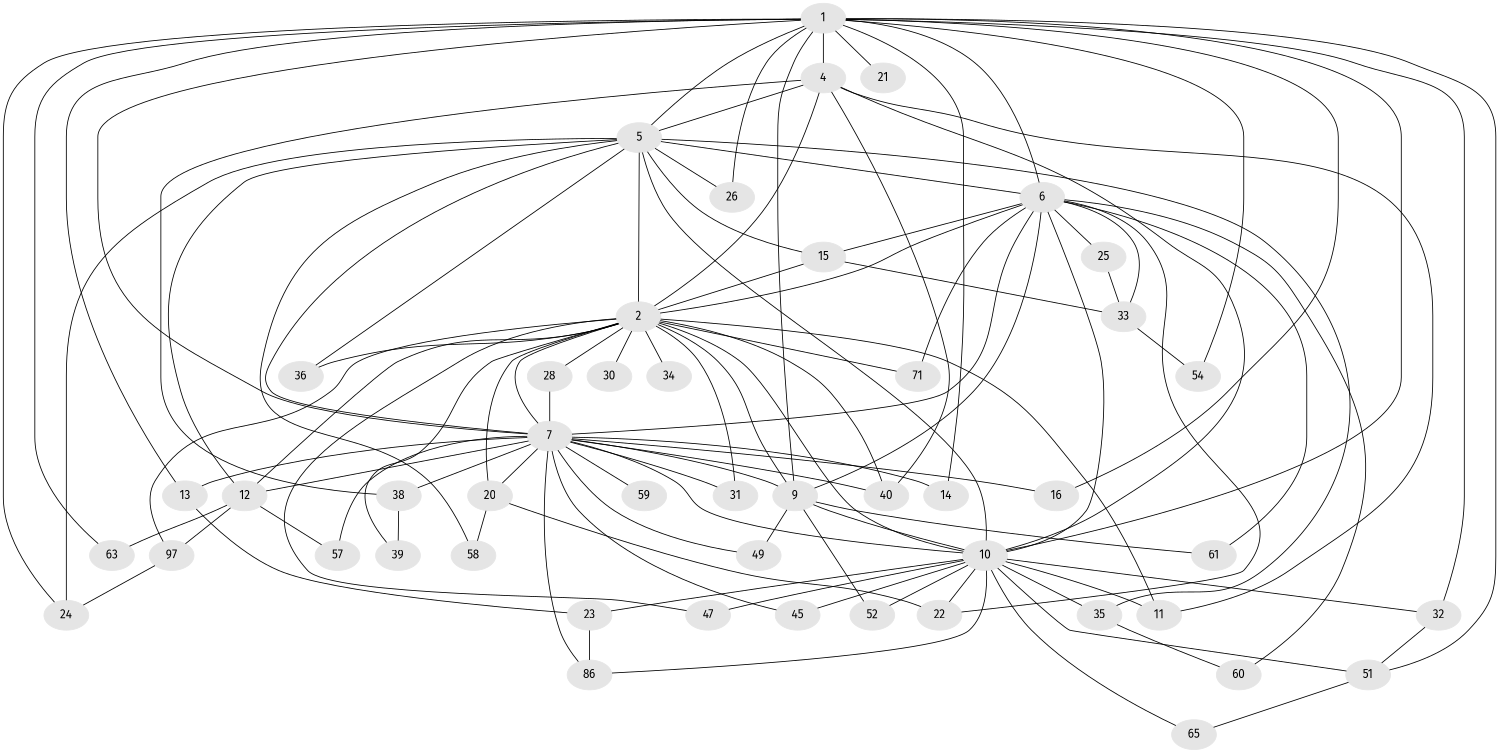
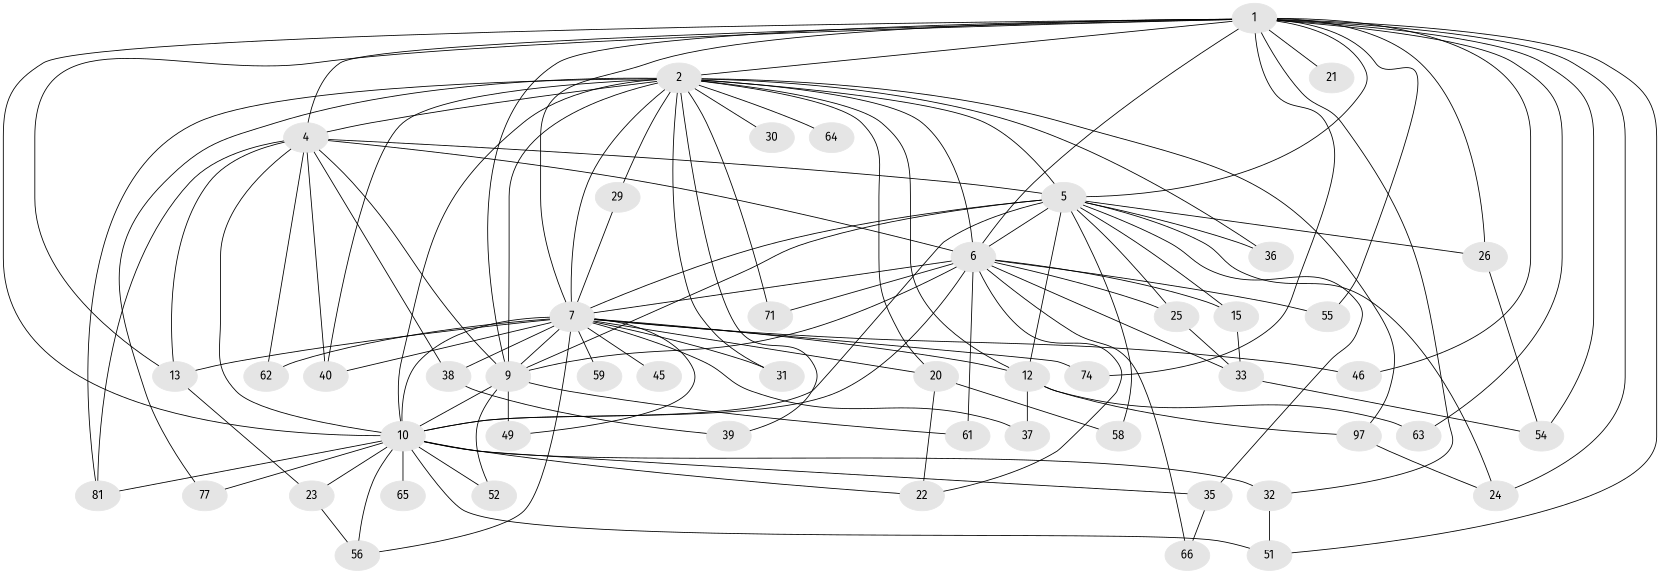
edge "4" -- "6": added
edge "4" -- "13": added
edge "4" -- "9": added
edge "5" -- "25": added
edge "5" -- "9": added
edge "15" -- "2": now "1" -- "2"
node "55": added
edge "26" -- "54": added
node "62": added
node "28": label "28" -> "29"
node "34": label "34" -> "64"
node "14": label "14" -> "74"
node "16": label "16" -> "46"
node "57": label "57" -> "37"
edge "10" -- "45": removed
node "47": label "47" -> "77"
node "11": label "11" -> "81"
node "86": label "86" -> "56"
node "60": label "60" -> "66"
edge "51" -- "65": removed
